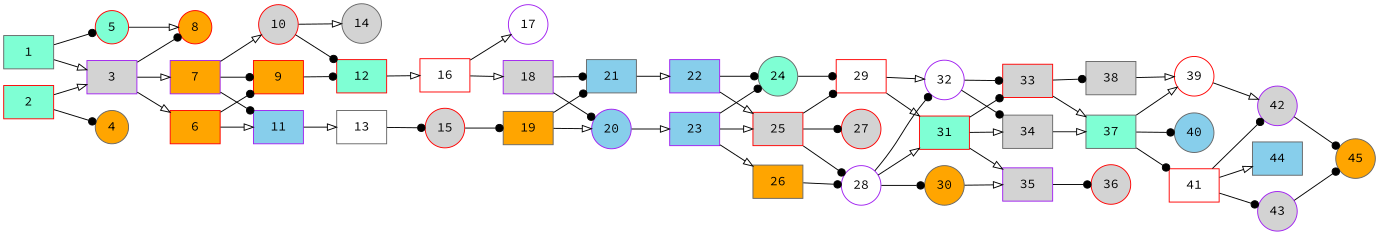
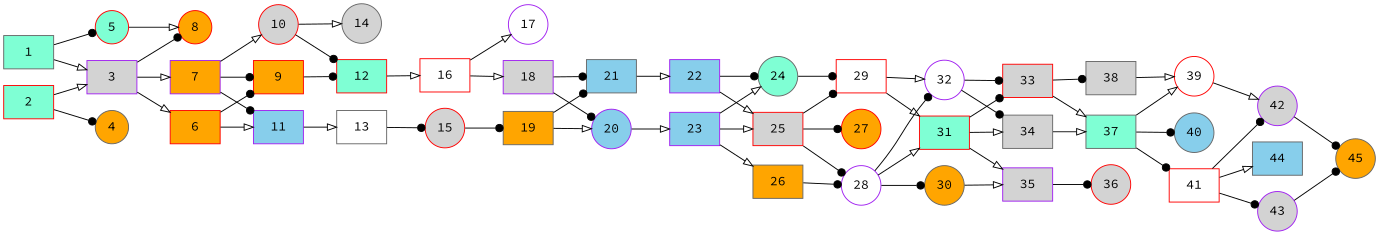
edge "23" -> "24": arrowhead dot -> onormal
node "27": fillcolor lightgrey -> orange
